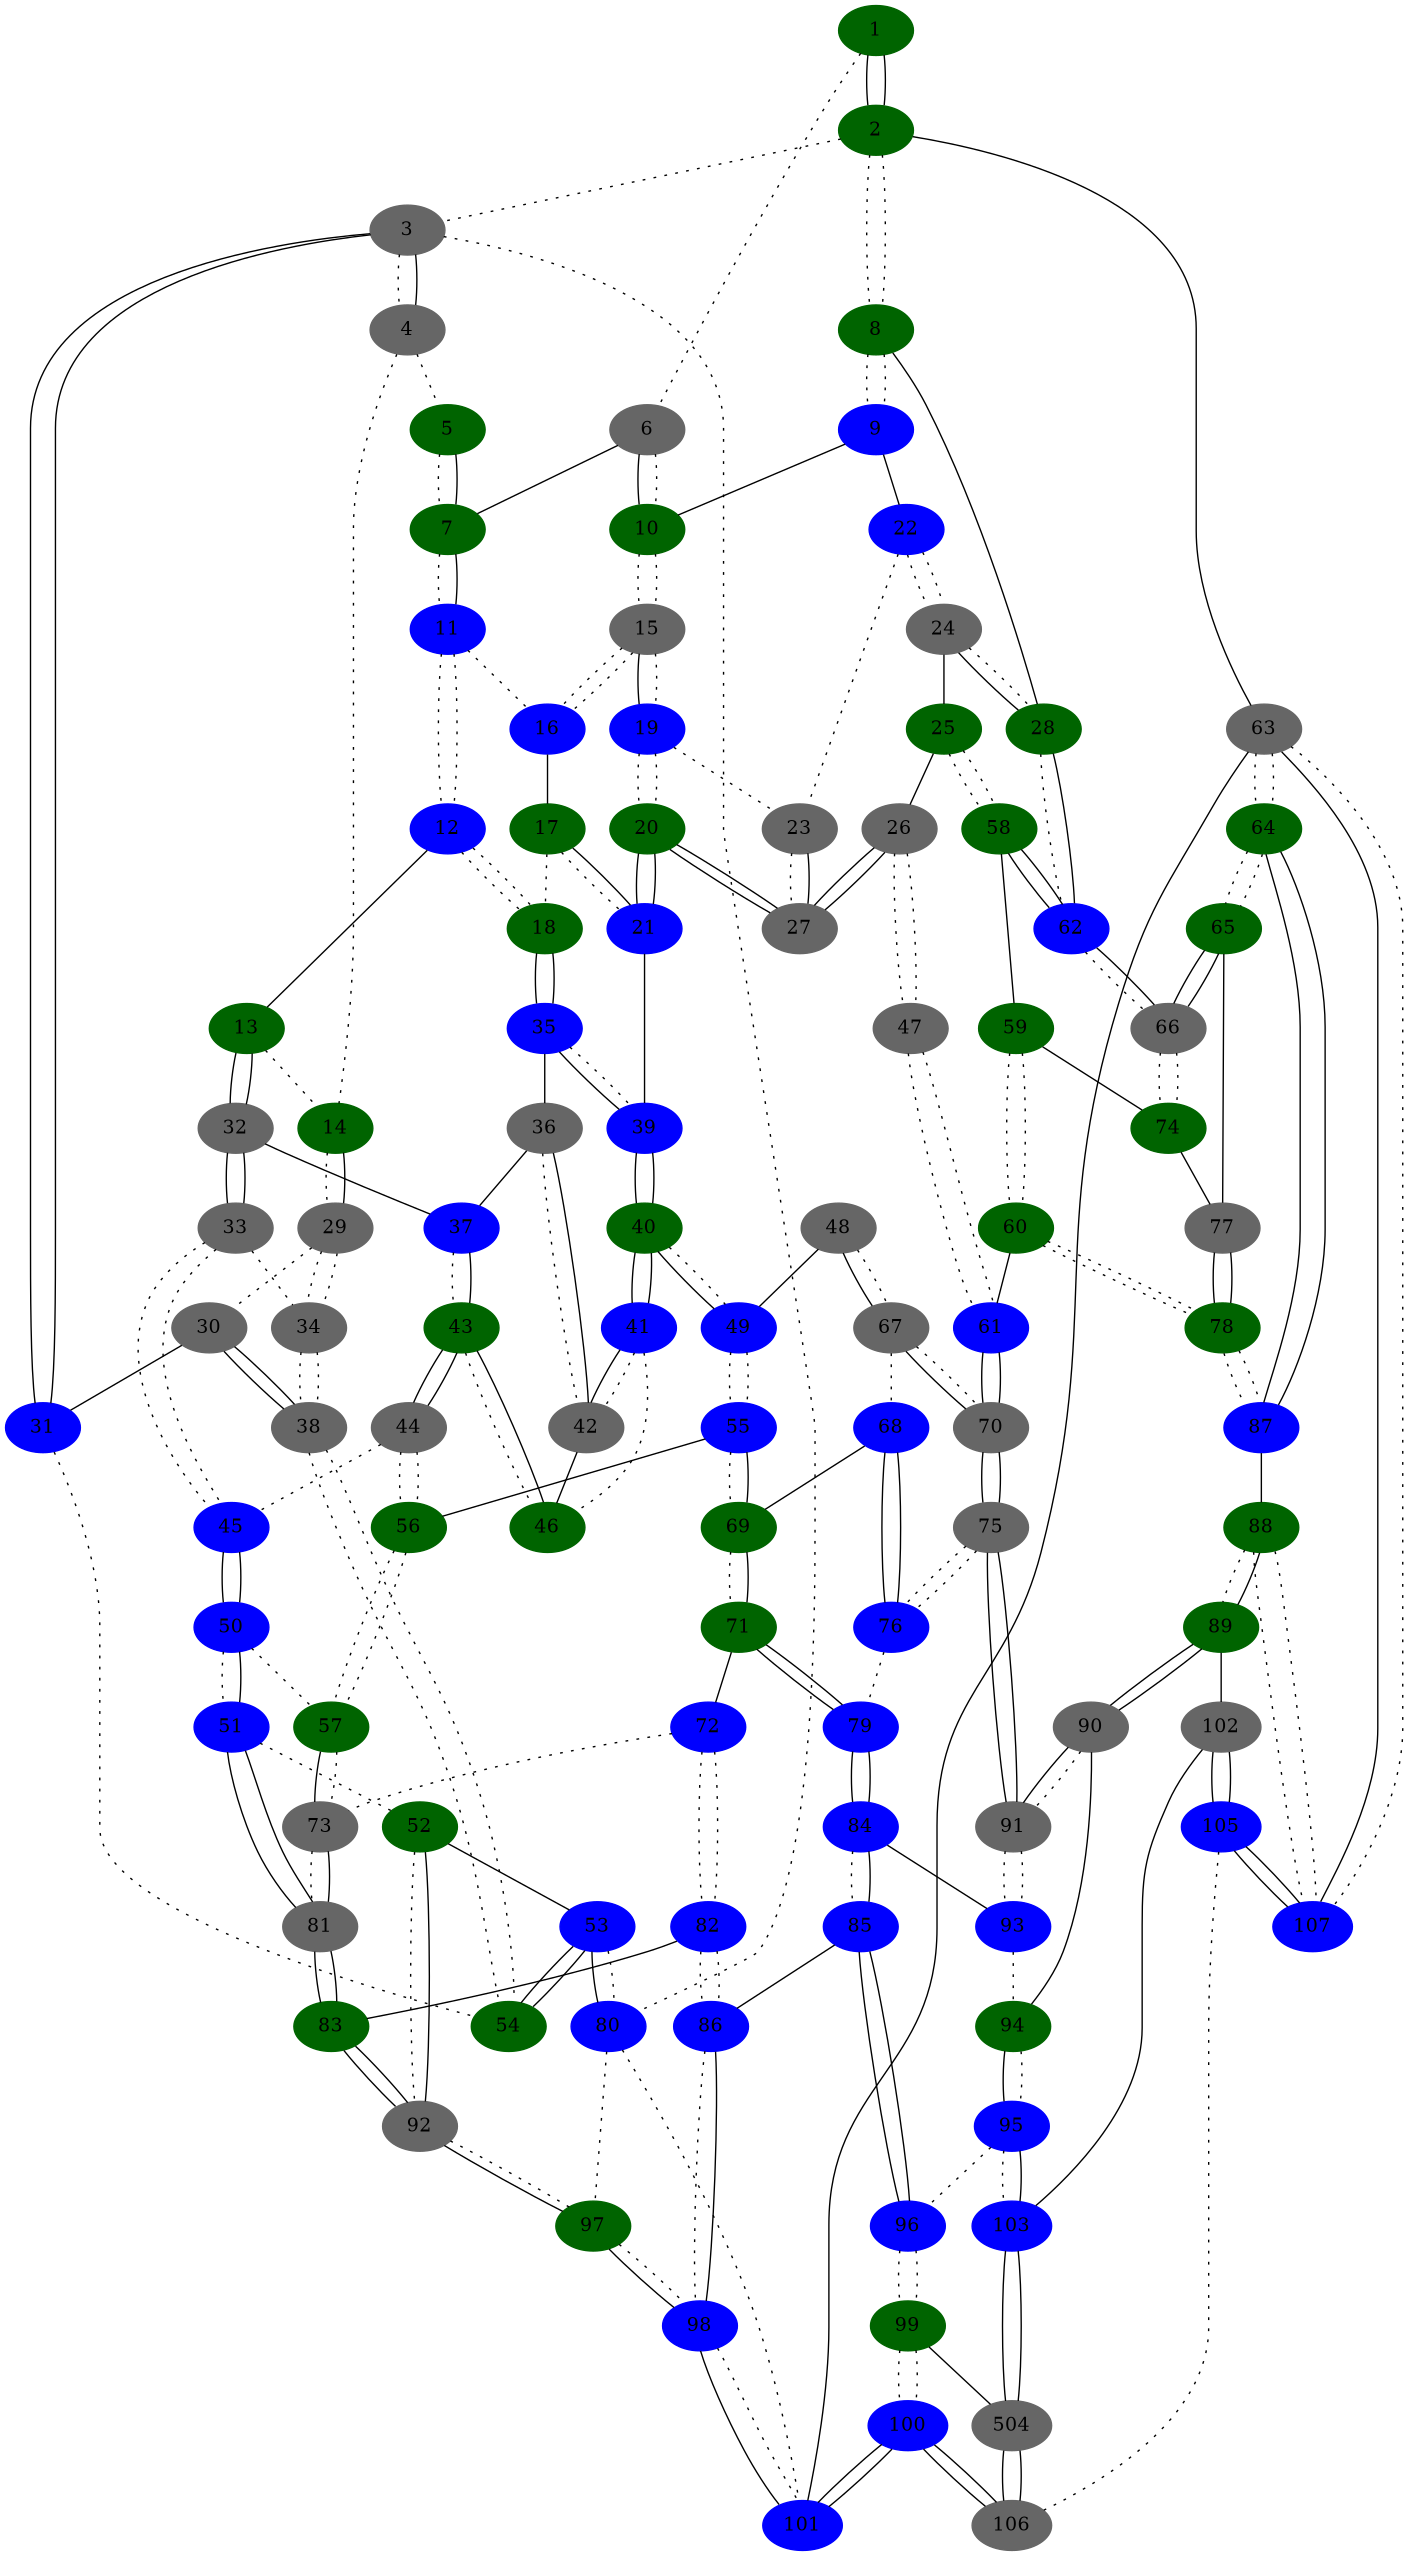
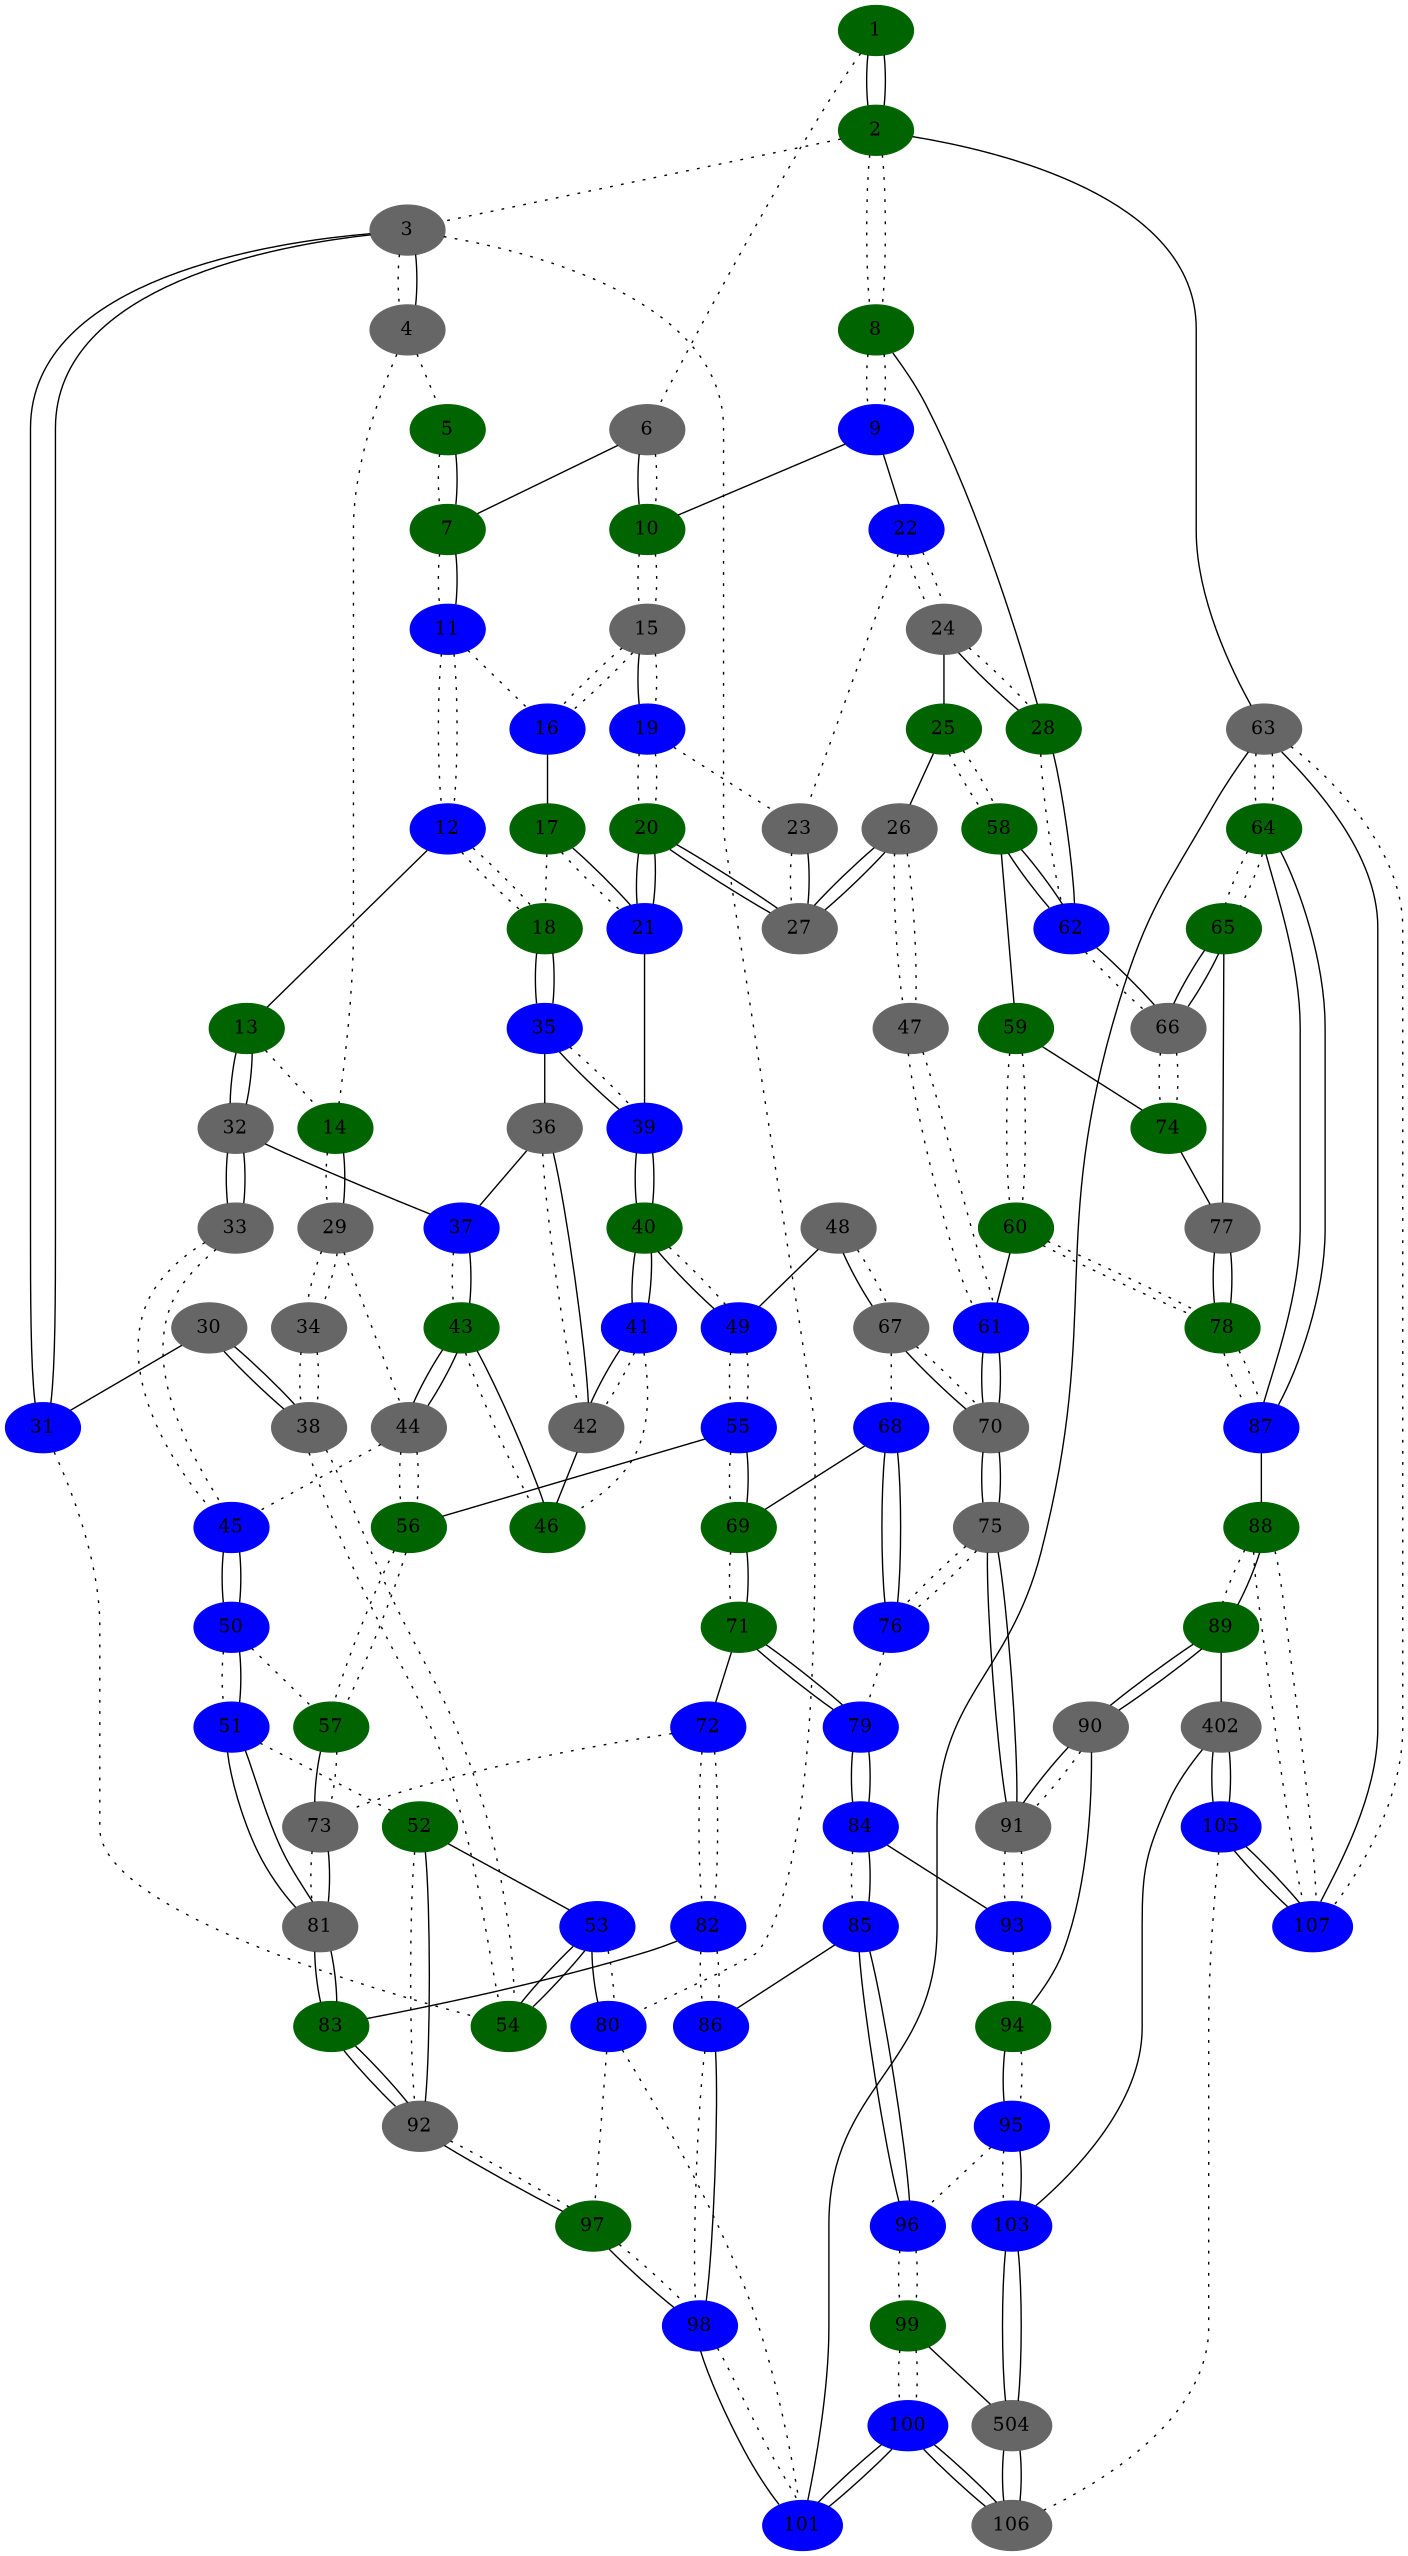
edge "33" -- "34": removed
edge "29" -- "30": now "29" -- "44"
node "102": label "102" -> "402"
